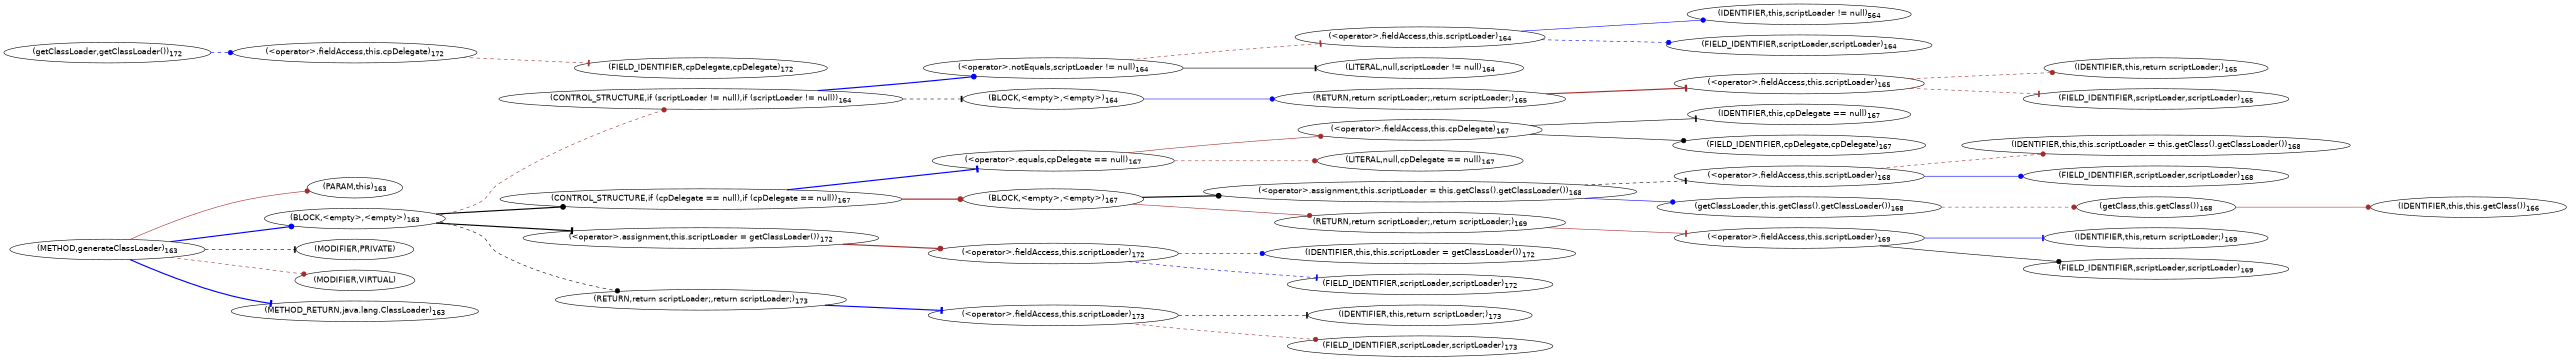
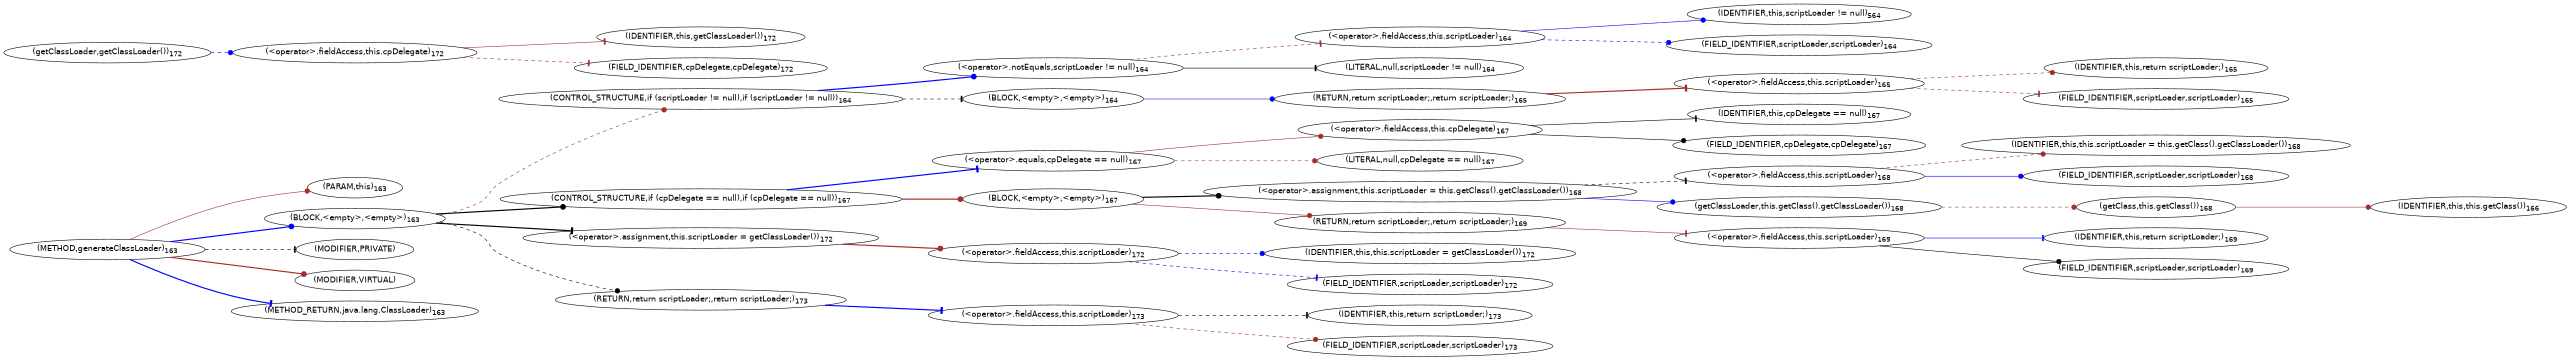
node "(IDENTIFIER,this,getClassLoader())": added
edge "(METHOD,generateClassLoader)" -> "(MODIFIER,VIRTUAL)": style dashed -> bold
